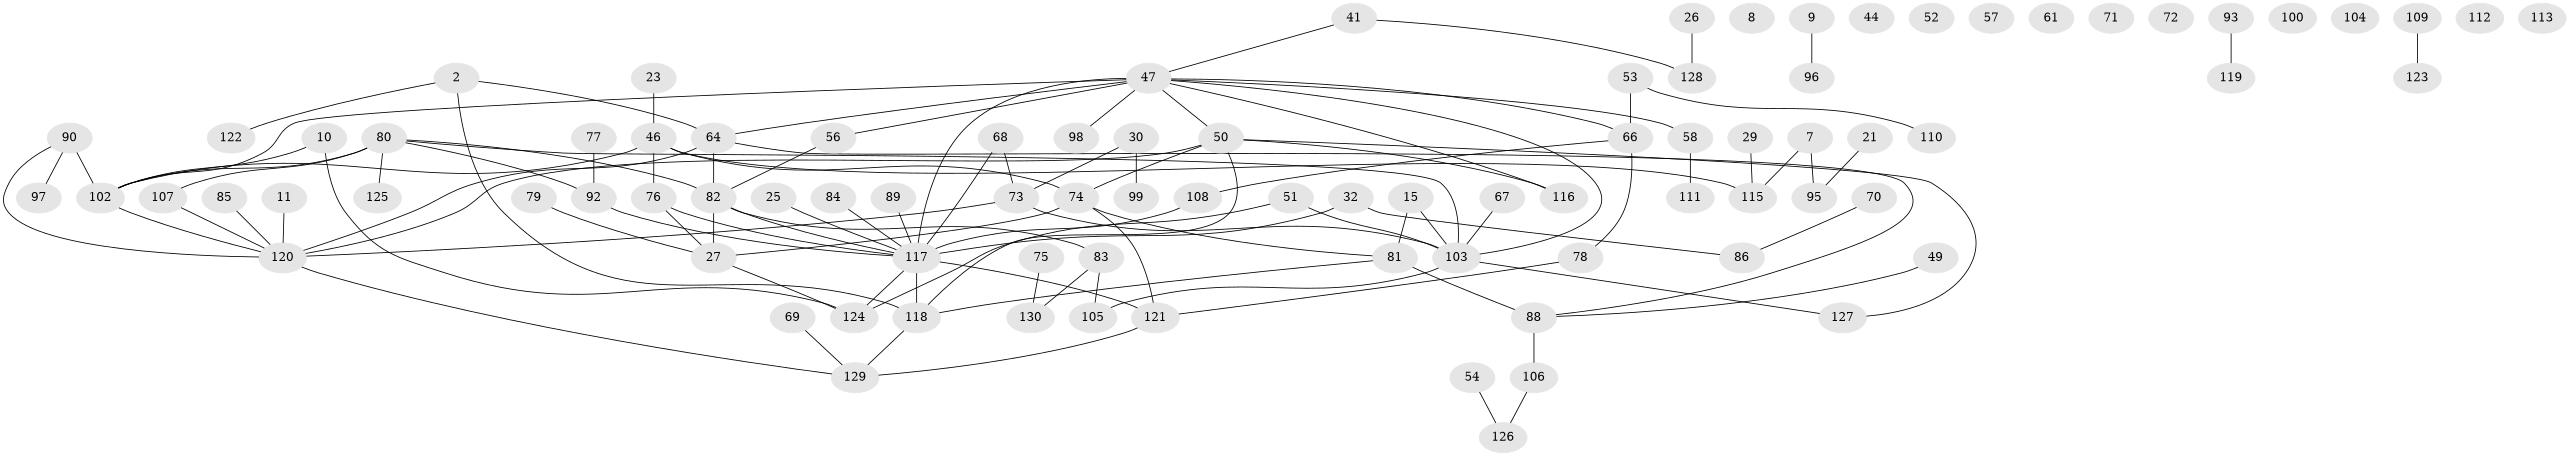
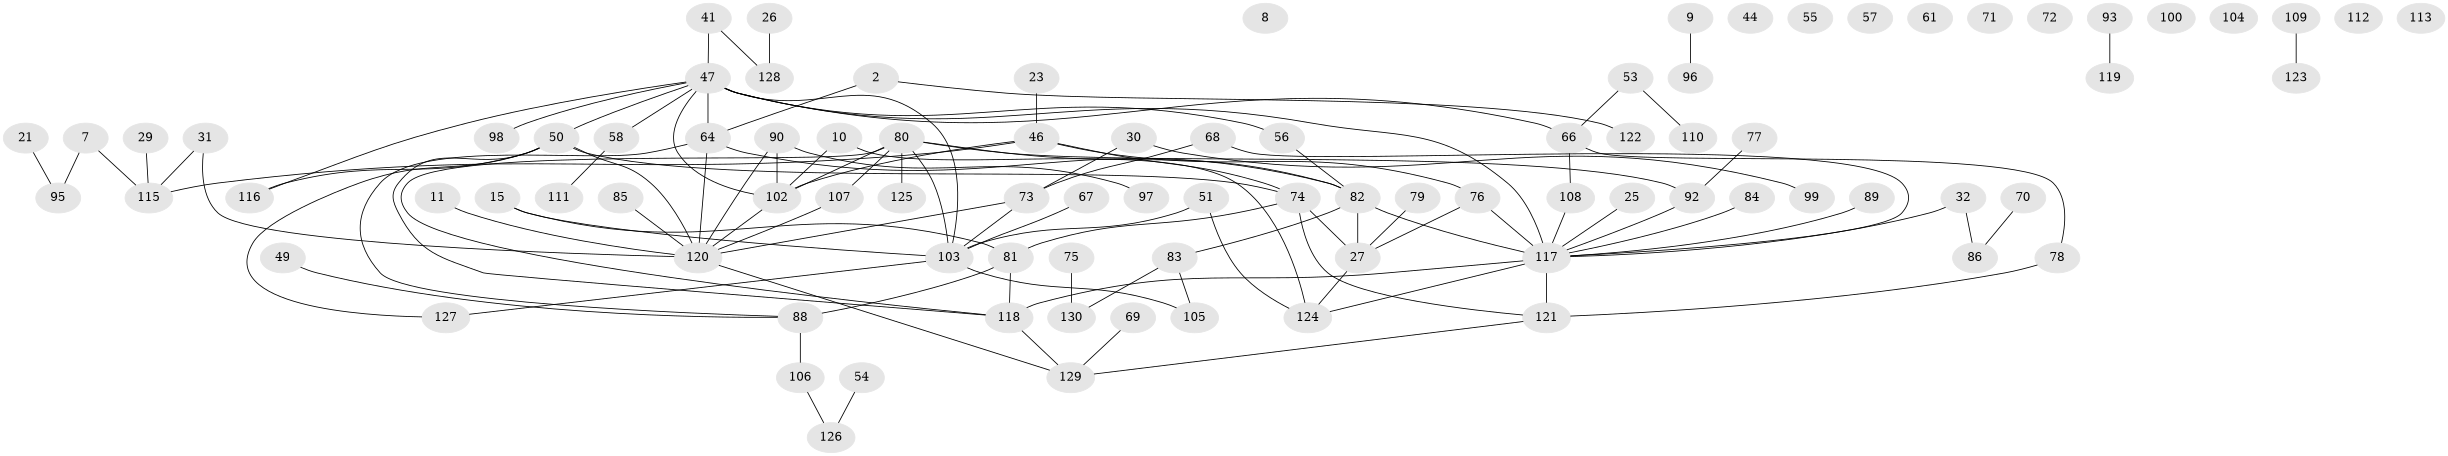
node "52": label "52" -> "55"
node "31": added
edge "2" -- "118": now "80" -- "118"
